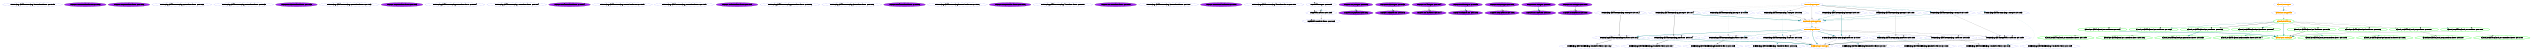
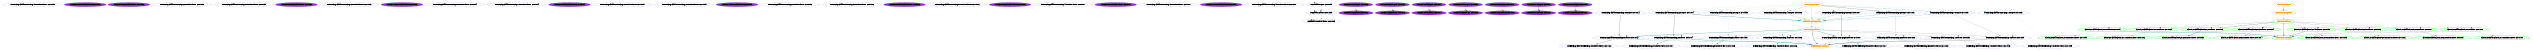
node "DoFencing:child_DcIPaddr:7_start_0 c001n09": label "DoFencing:child_DcIPaddr:7_start_0 c001n09" -> "DoFencing:child_DoFencing:7_start_0 c001n09"
